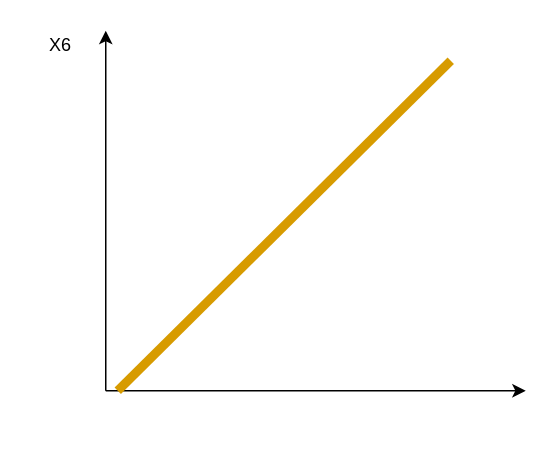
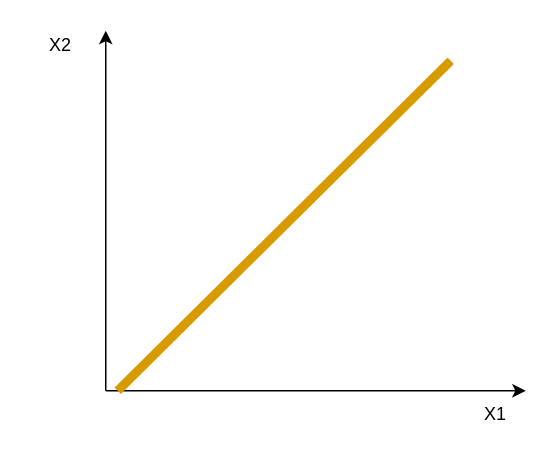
node "X6": label "X6" -> "X2"
node "X1": added
